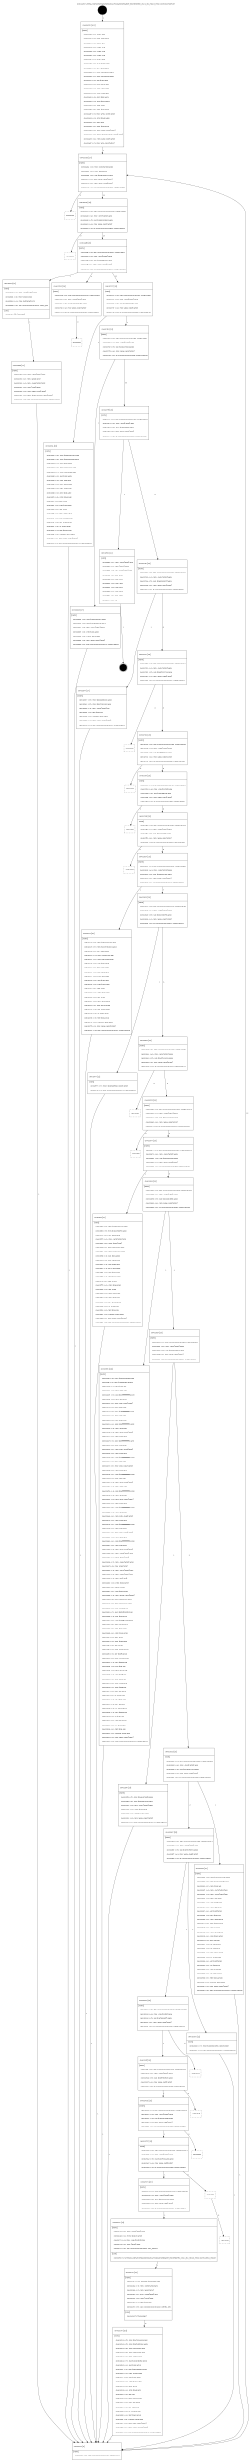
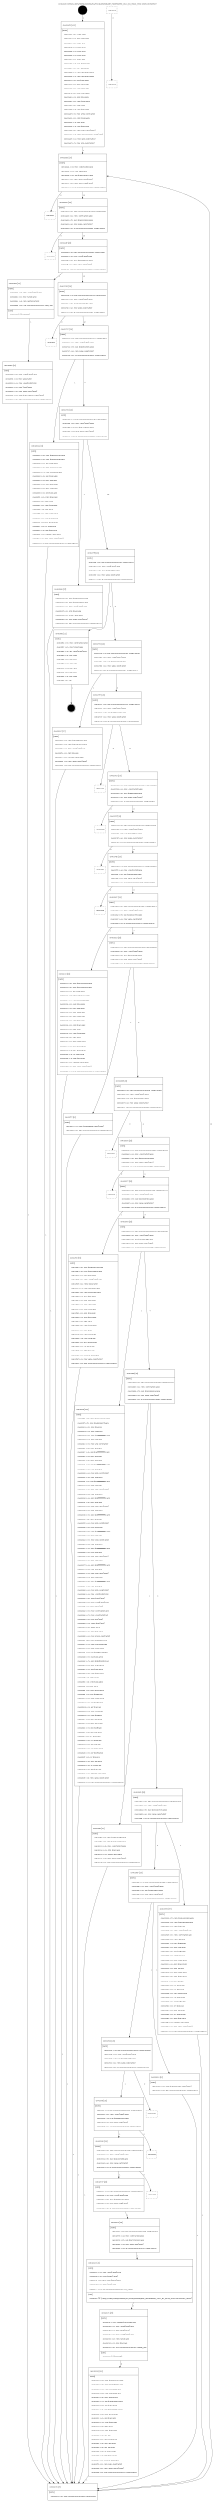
edge "0x4026ef [28]" -> "0x402727 [28]": now "0x40270b [28]" -> "0x402727 [28]"
edge "0x402957 [28]" -> "0x402fda": removed, label "0"
